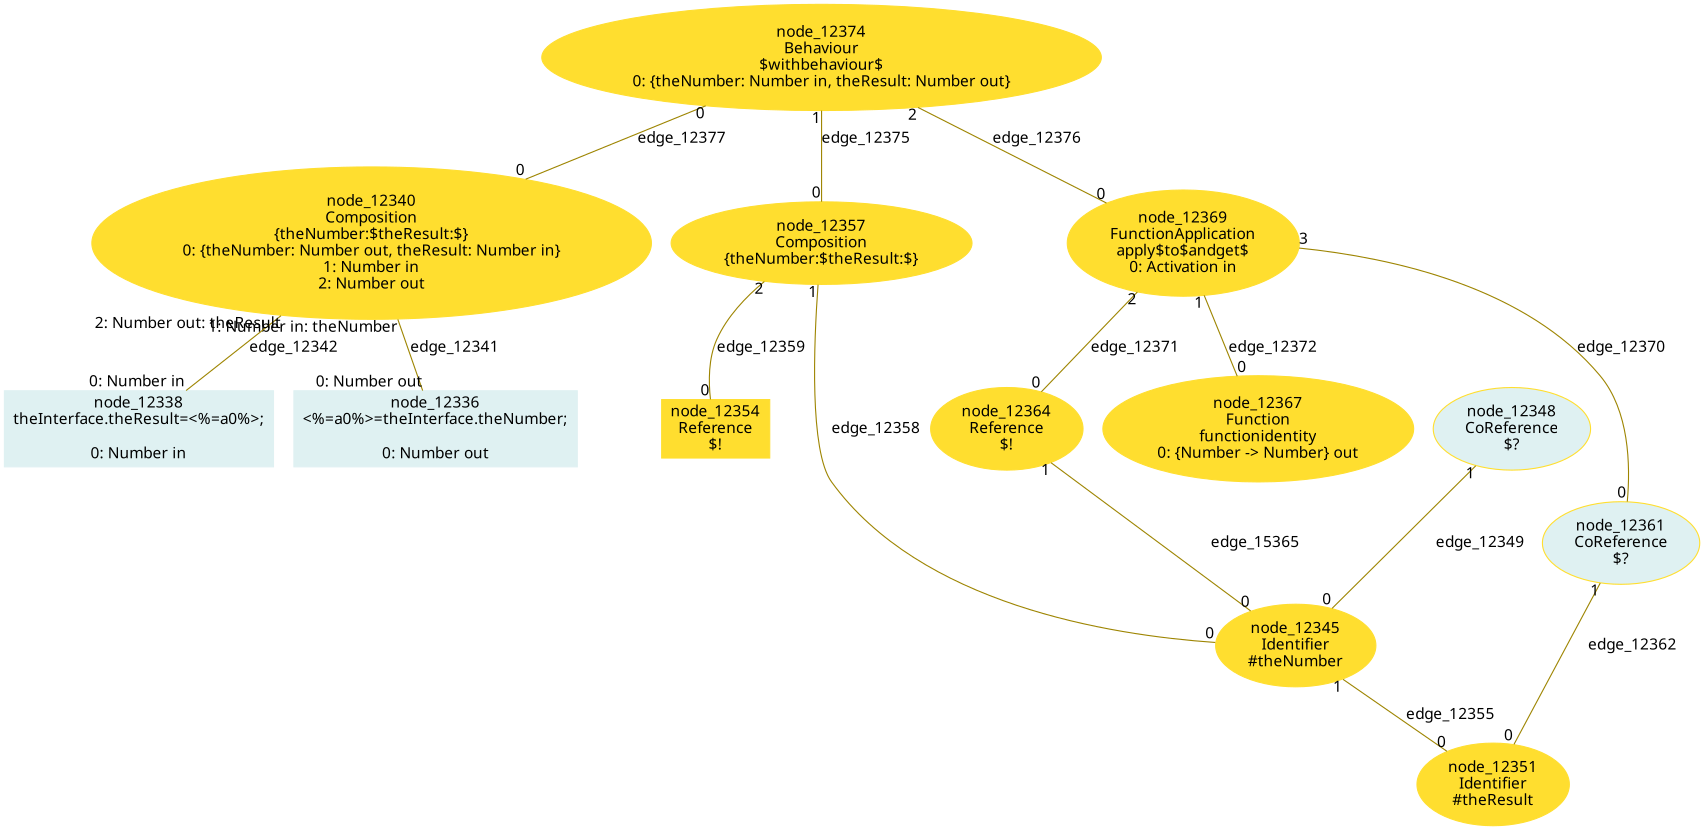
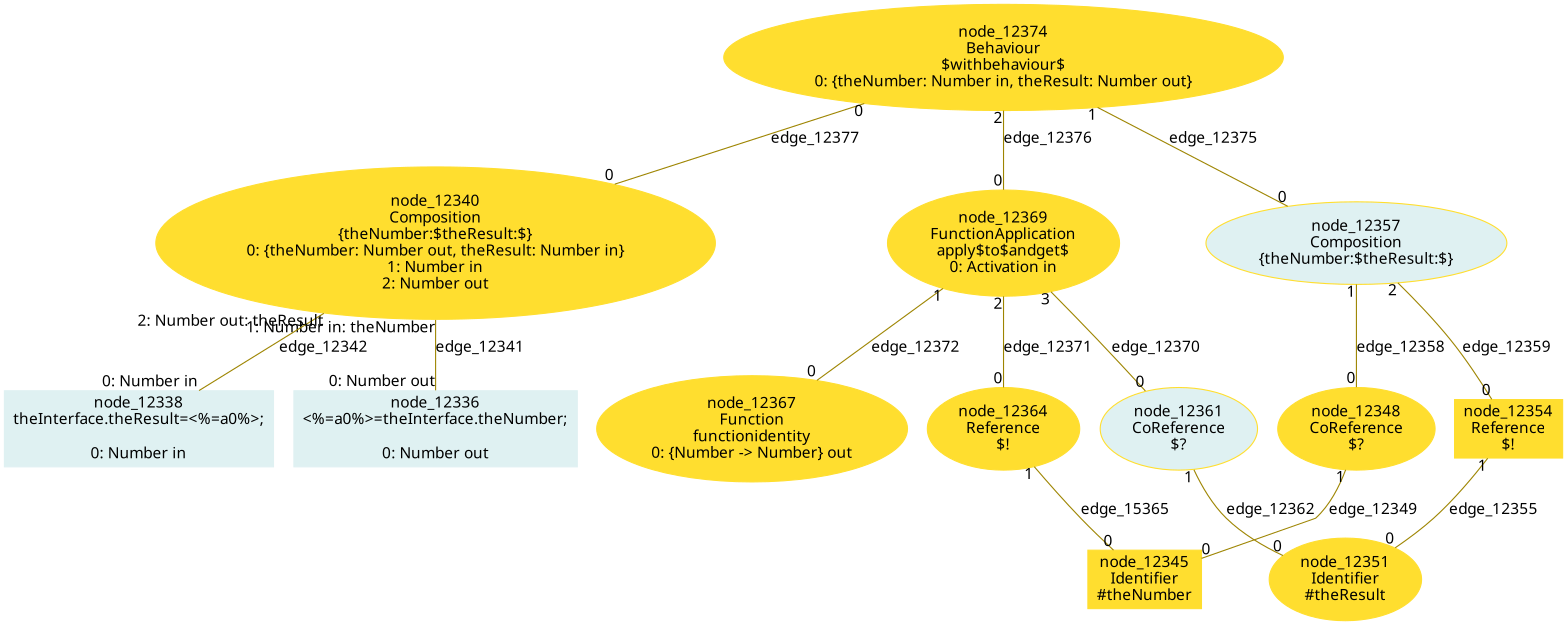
node "node_12357 Composition {theNumber:$theResult:$}": fillcolor #ffde2f -> #dff1f2
node "node_12348 CoReference $?": fillcolor #dff1f2 -> #ffde2f
edge "node_12357 Composition {theNumber:$theResult:$}" -- "node_12345 Identifier #theNumber": now "node_12357 Composition {theNumber:$theResult:$}" -- "node_12348 CoReference $?"
node "node_12345 Identifier #theNumber": shape ellipse -> box
edge "node_12345 Identifier #theNumber" -- "node_12351 Identifier #theResult": now "node_12354 Reference $!" -- "node_12351 Identifier #theResult"
